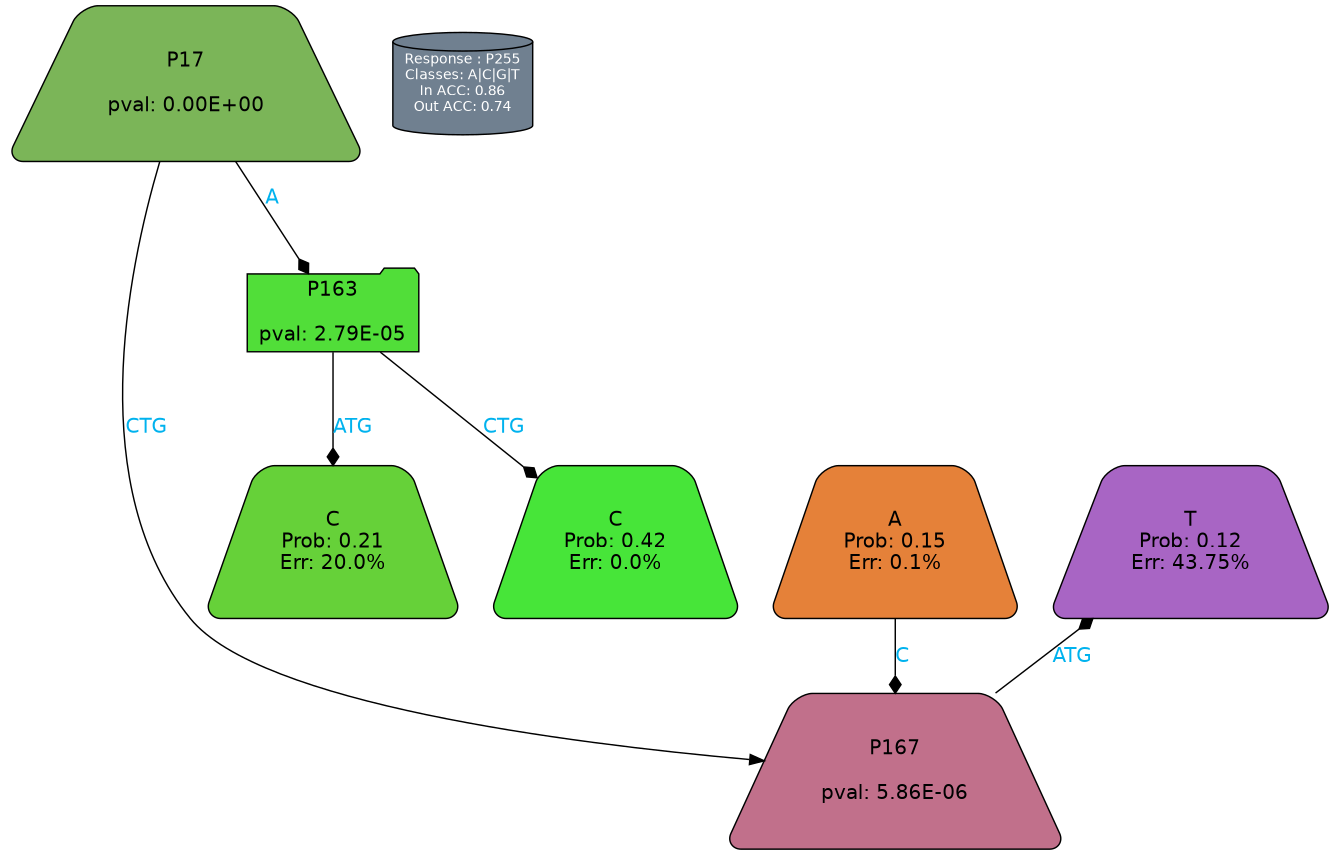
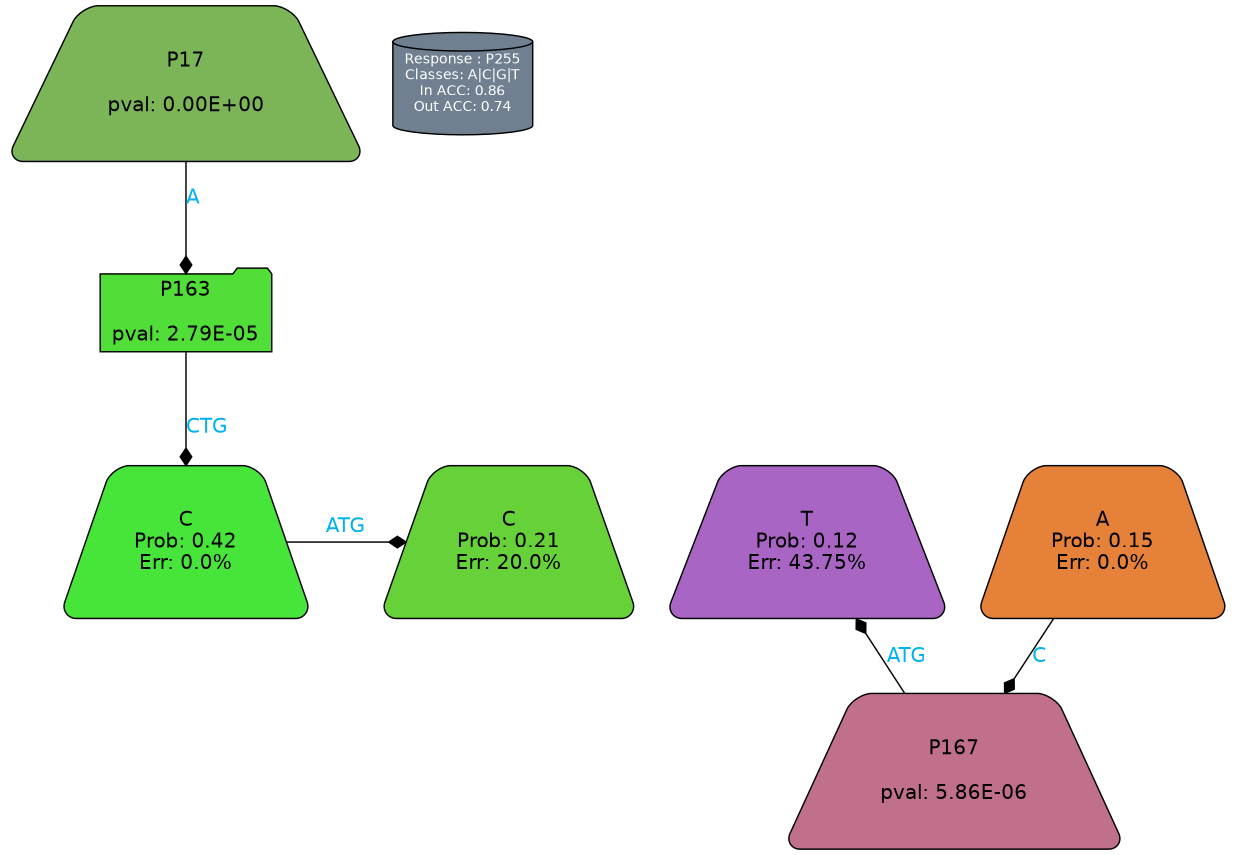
edge "P163 pval: 2.79E-05" -> "C Prob: 0.21 Err: 20.0%": now "C Prob: 0.42 Err: 0.0%" -> "C Prob: 0.21 Err: 20.0%"
node "A Prob: 0.15 Err: 0.1%": label "A Prob: 0.15 Err: 0.1%" -> "A Prob: 0.15 Err: 0.0%"
edge "P17 pval: 0.00E+00" -> "P167 pval: 5.86E-06": removed, label "CTG"
